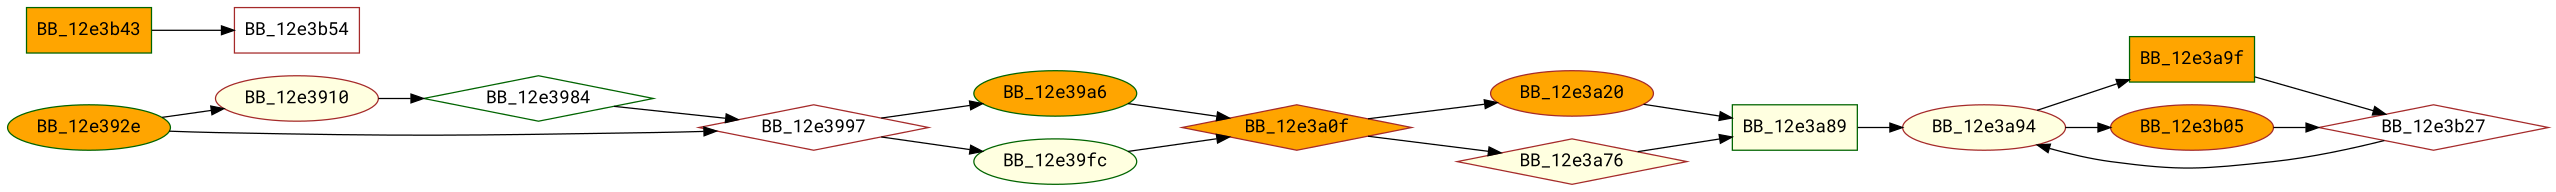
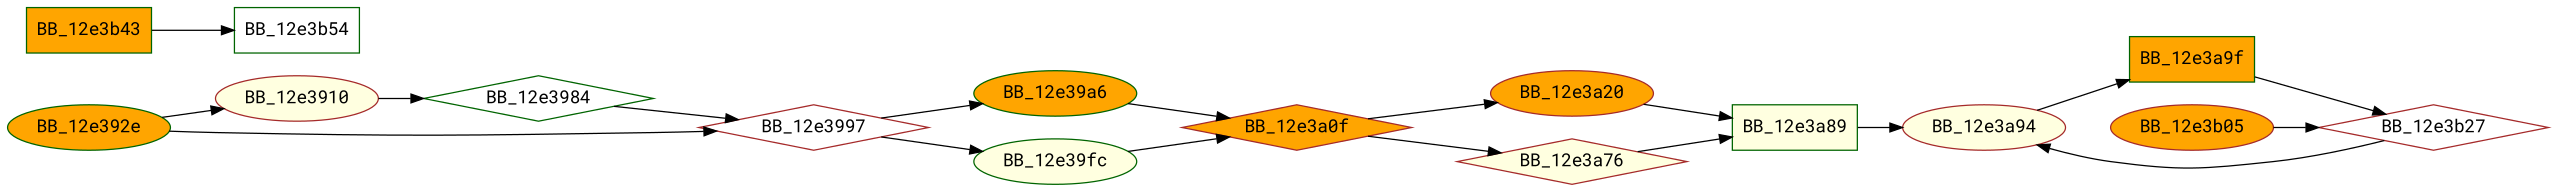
node "BB_12e3b54": color brown -> darkgreen
edge "BB_12e3a94" -> "BB_12e3b05": removed
